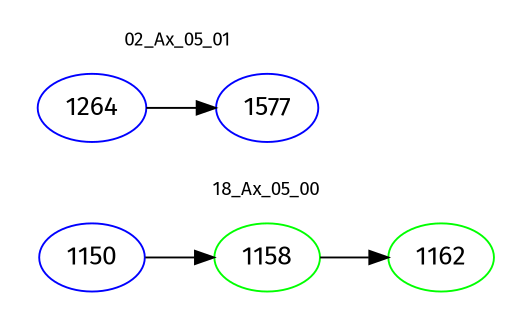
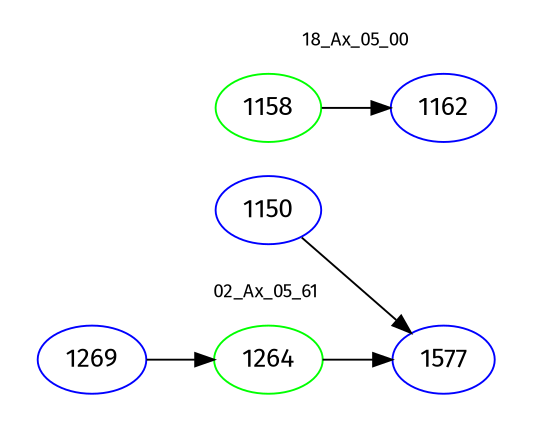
cluster "02_Ax_05_01": label "02_Ax_05_01" -> "02_Ax_05_61"
node "1264": color blue -> green
edge "1150" -> "1158": now "1150" -> "1577"
node "1162": color green -> blue
node "1269": added
